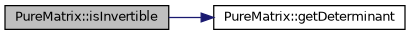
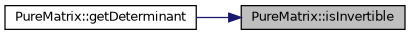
edge "PureMatrix::isInvertible" -> "PureMatrix::getDeterminant": reversed
